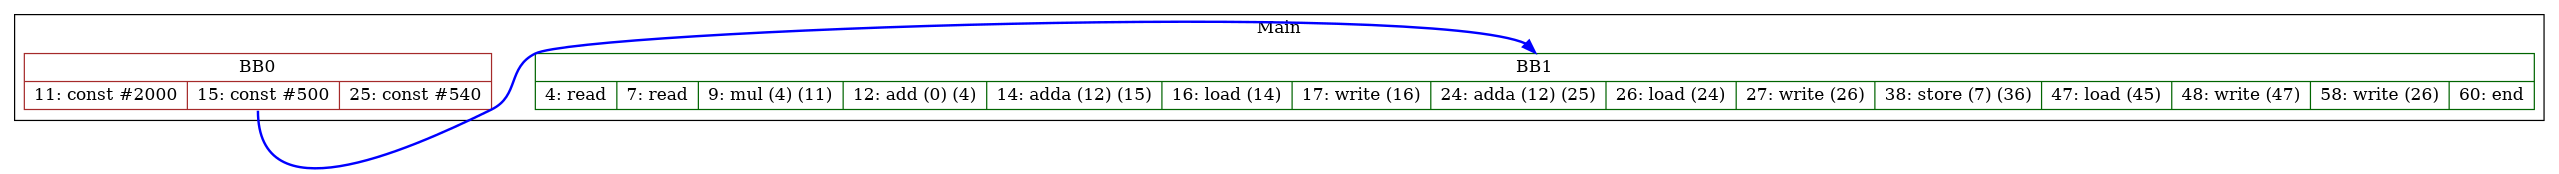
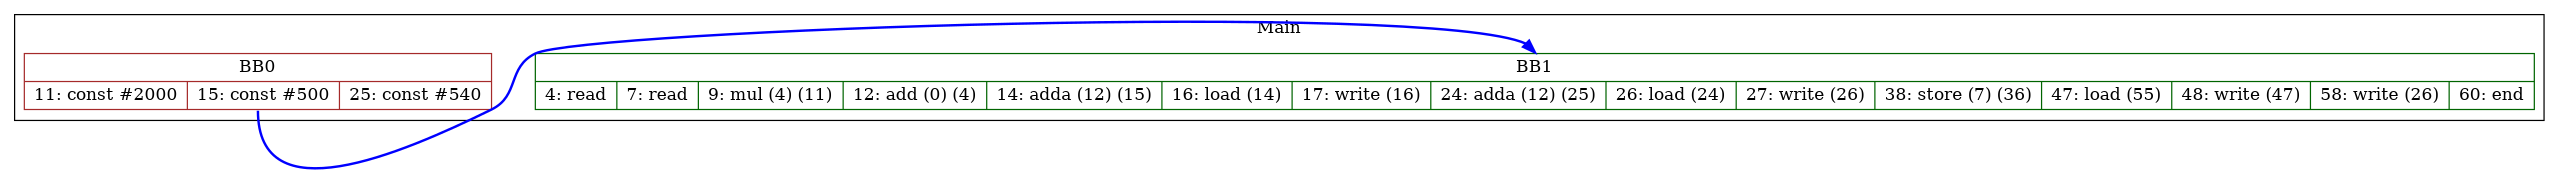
node "BB1": text "47: load (45)" -> "47: load (55)"
